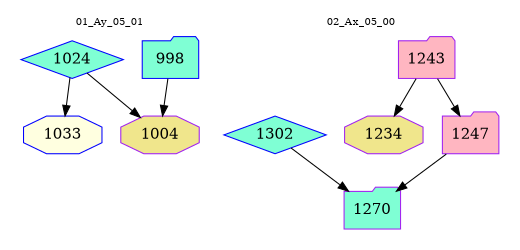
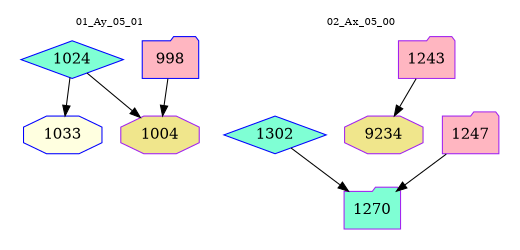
node "998": fillcolor aquamarine -> lightpink
edge "1243" -> "1247": removed
node "1234": label "1234" -> "9234"
